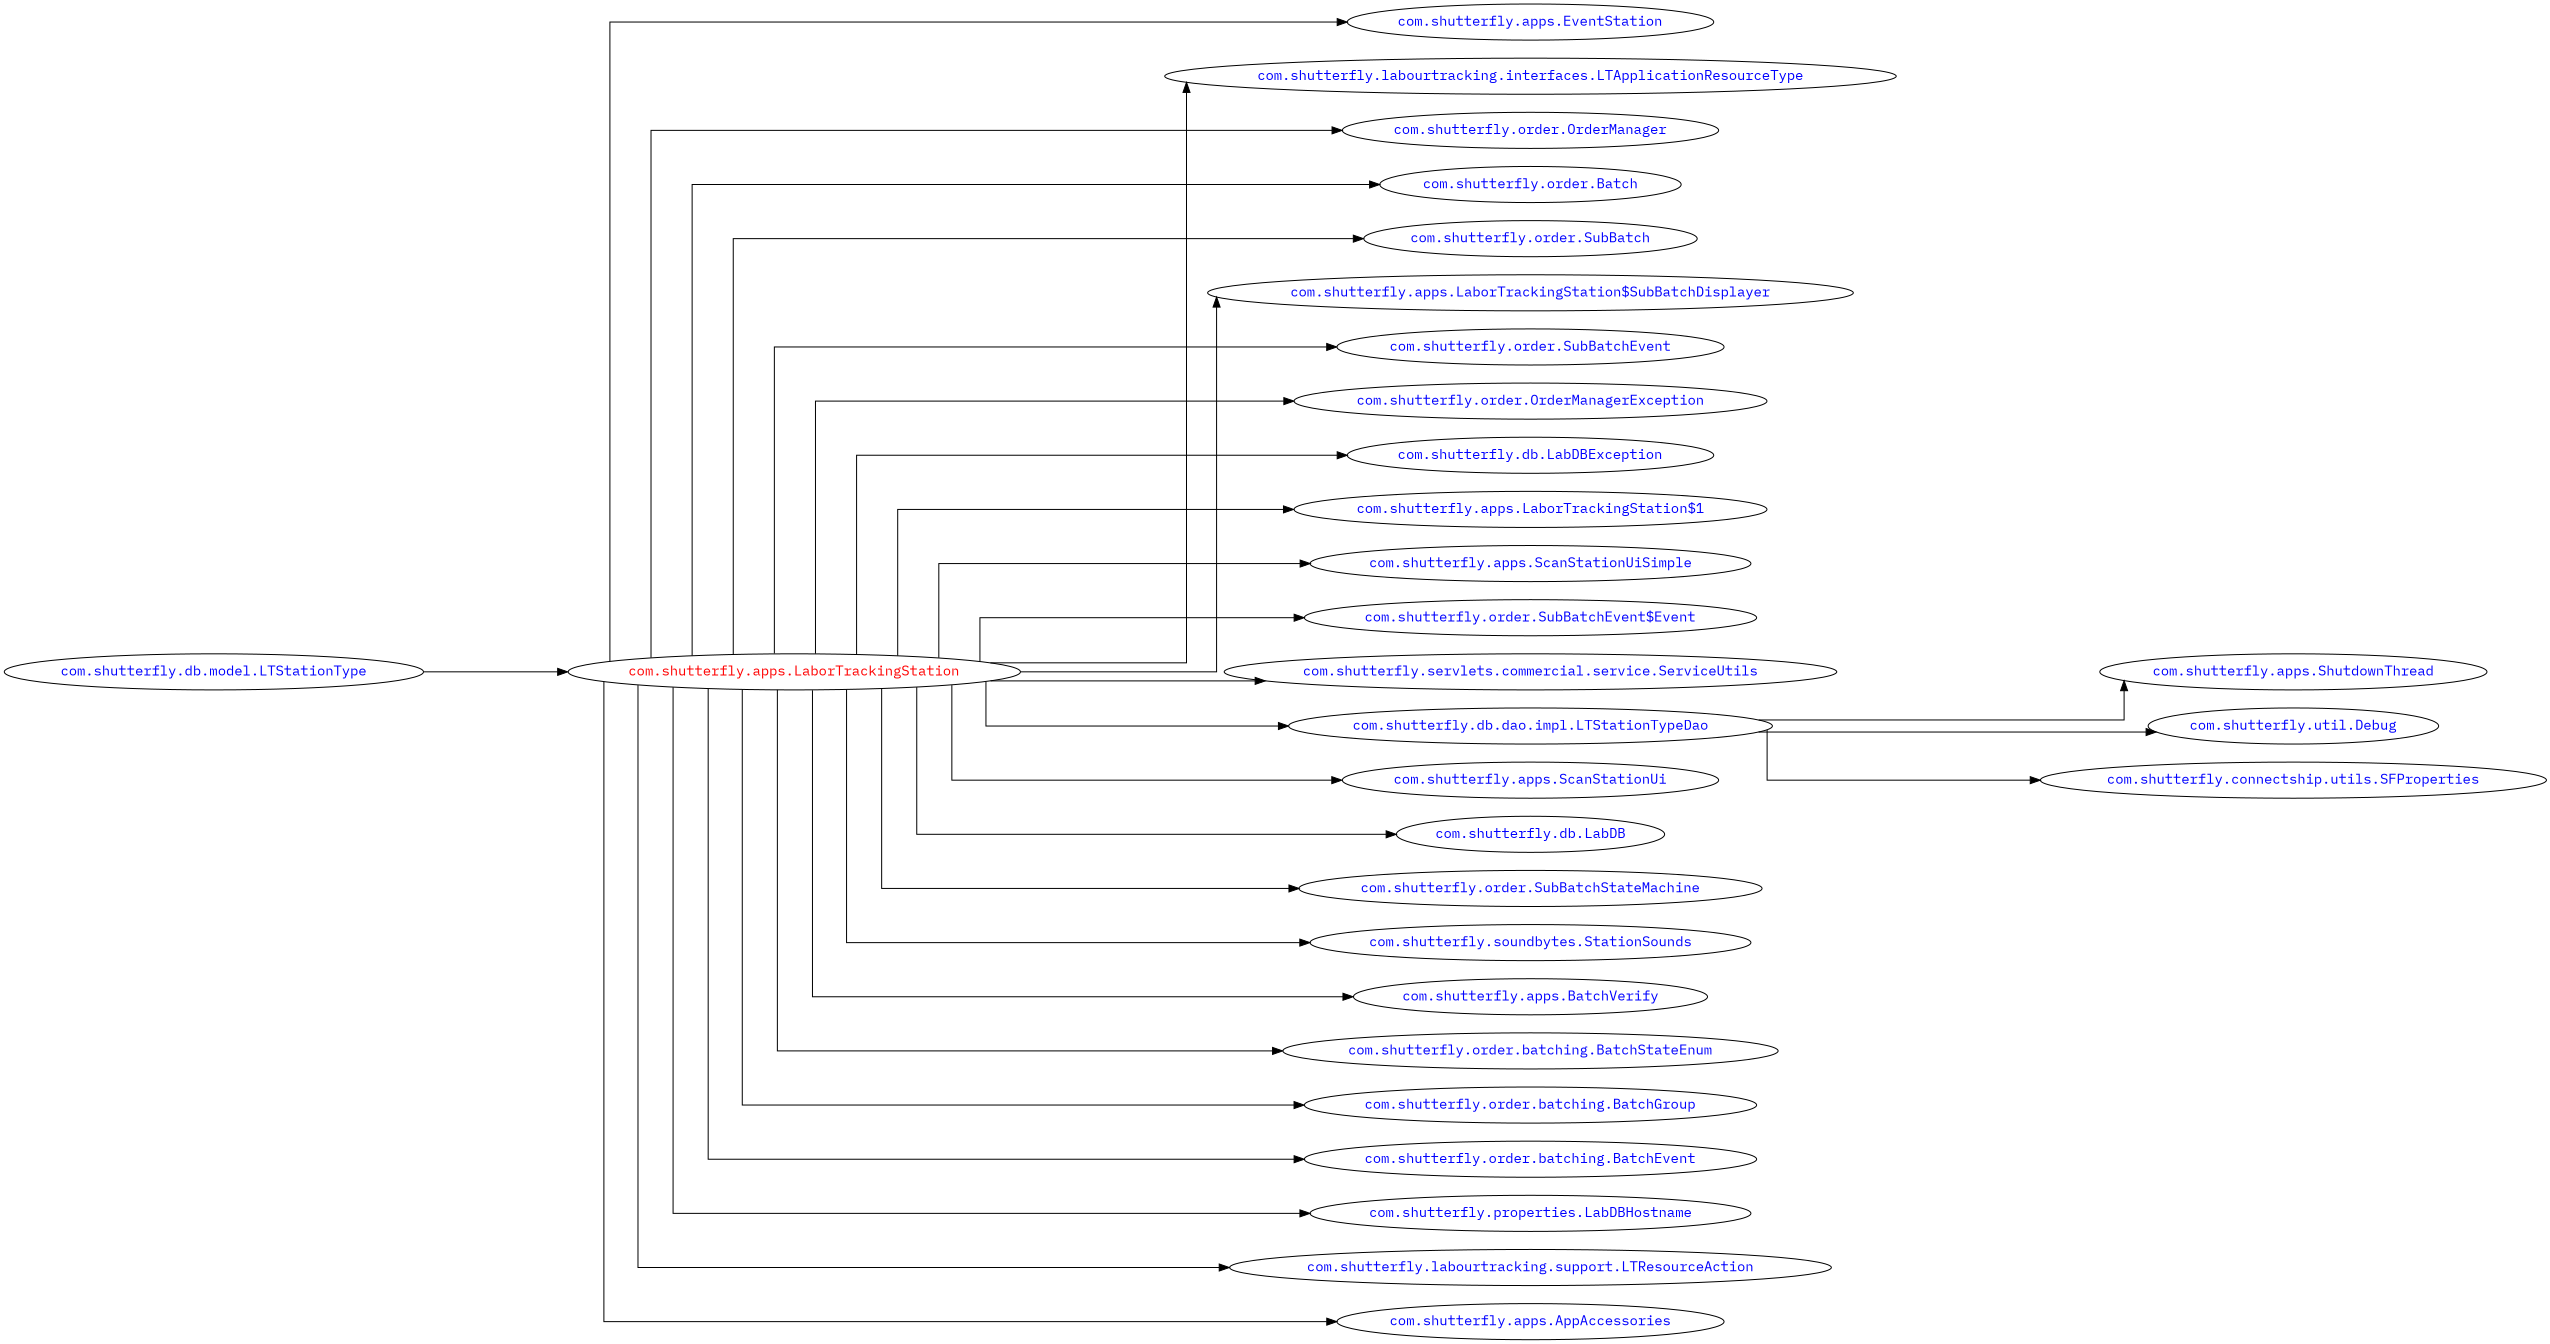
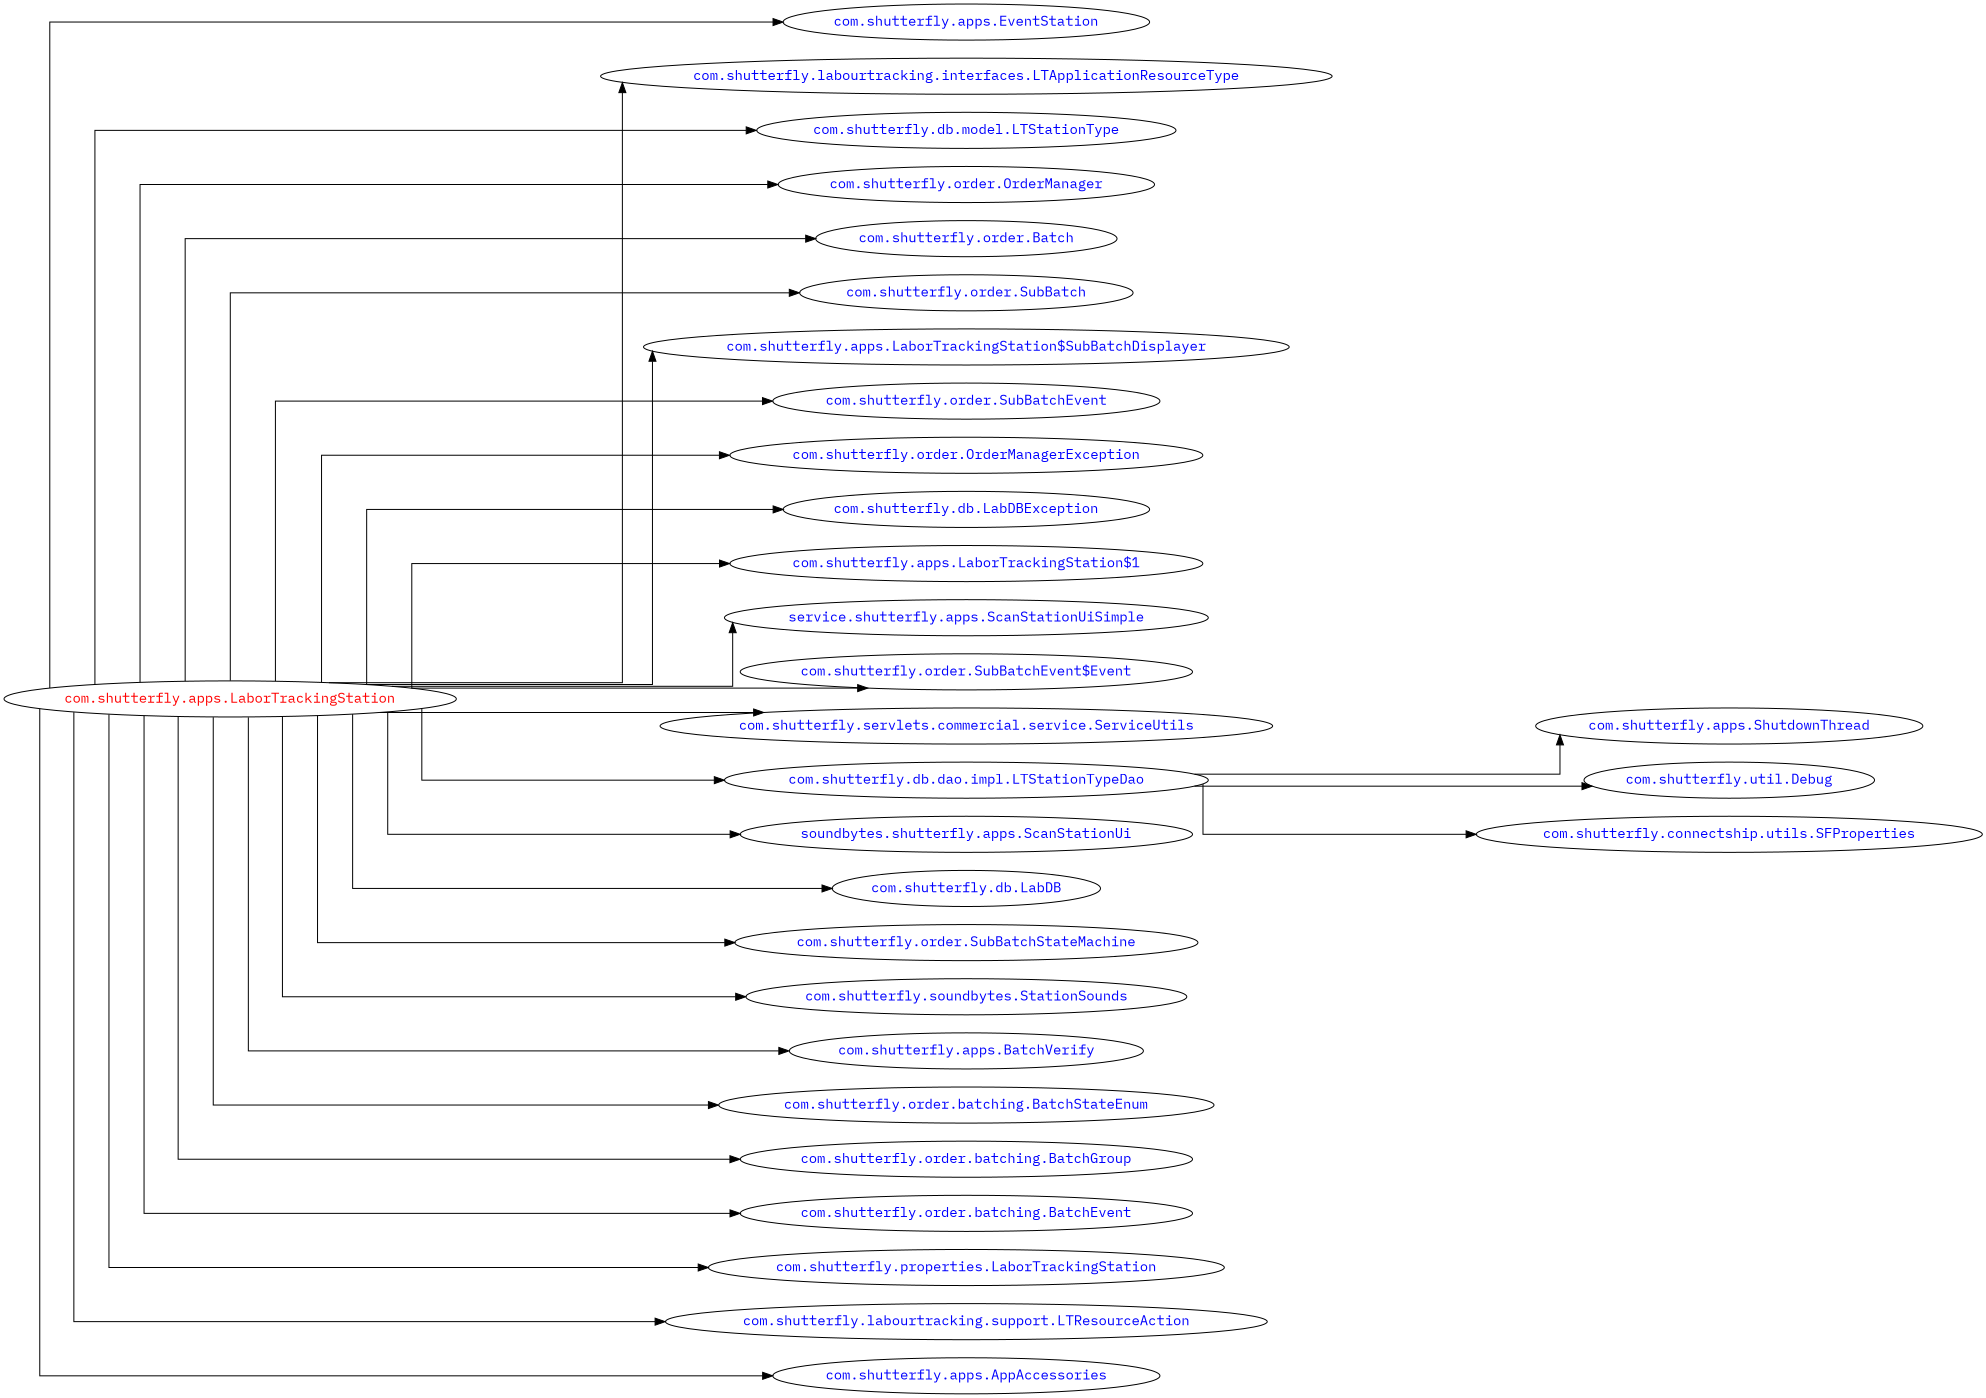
node "com.shutterfly.apps.ScanStationUiSimple": label "com.shutterfly.apps.ScanStationUiSimple" -> "service.shutterfly.apps.ScanStationUiSimple"
edge "com.shutterfly.db.model.LTStationType" -> "com.shutterfly.apps.LaborTrackingStation": reversed
node "com.shutterfly.apps.ScanStationUi": label "com.shutterfly.apps.ScanStationUi" -> "soundbytes.shutterfly.apps.ScanStationUi"
node "com.shutterfly.properties.LabDBHostname": label "com.shutterfly.properties.LabDBHostname" -> "com.shutterfly.properties.LaborTrackingStation"
